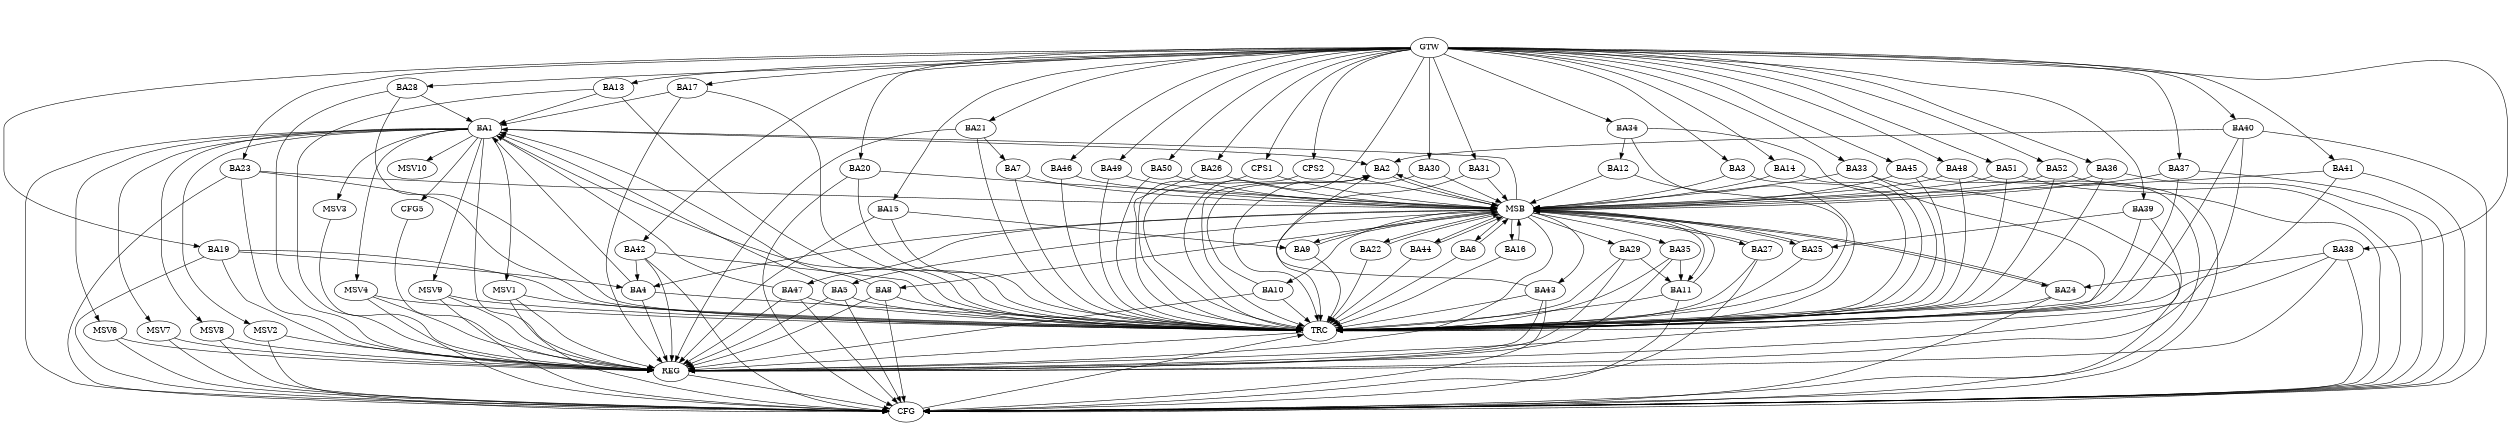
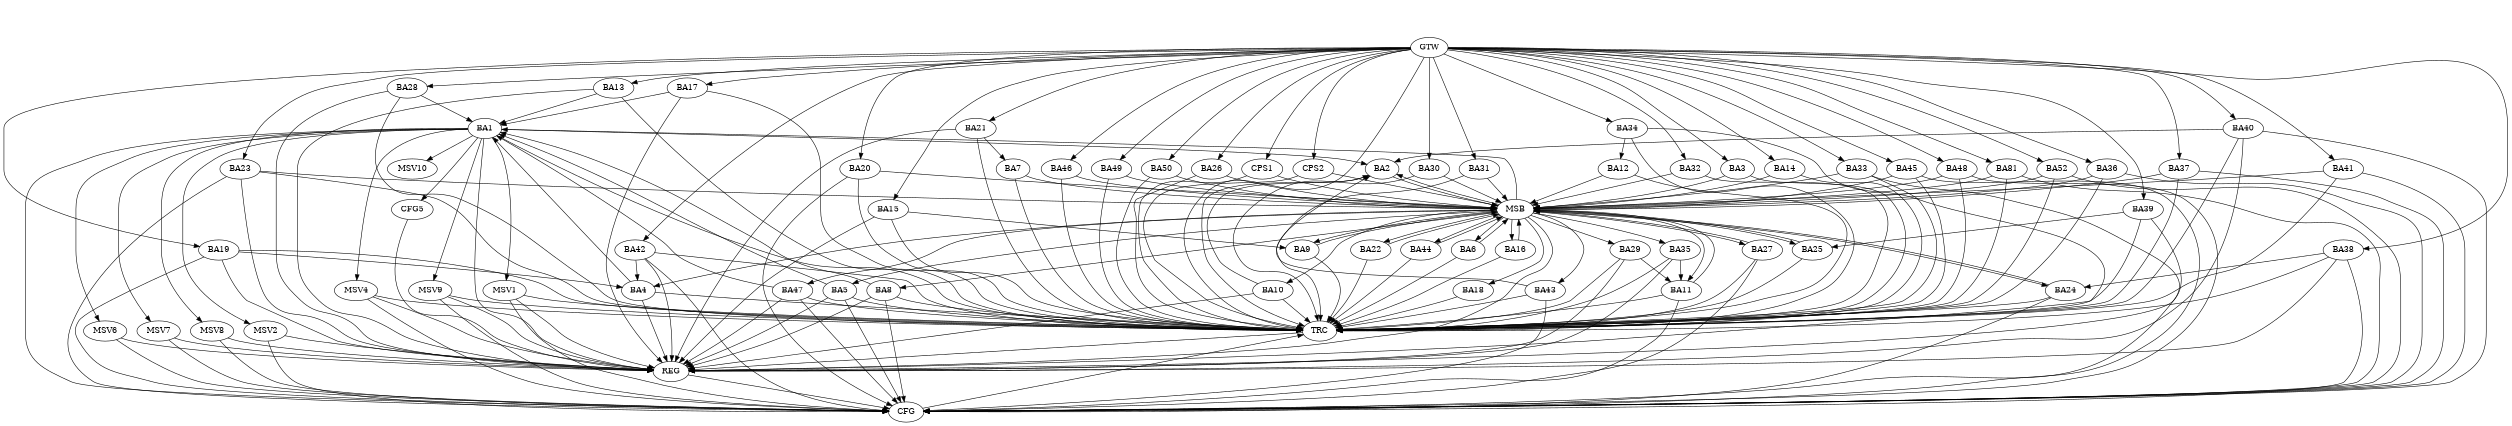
node "BA32": added
node "BA51": label "BA51" -> "BA81"
node "MSV3": removed
node "BA18": added
edge "BA43" -> "REG": removed
